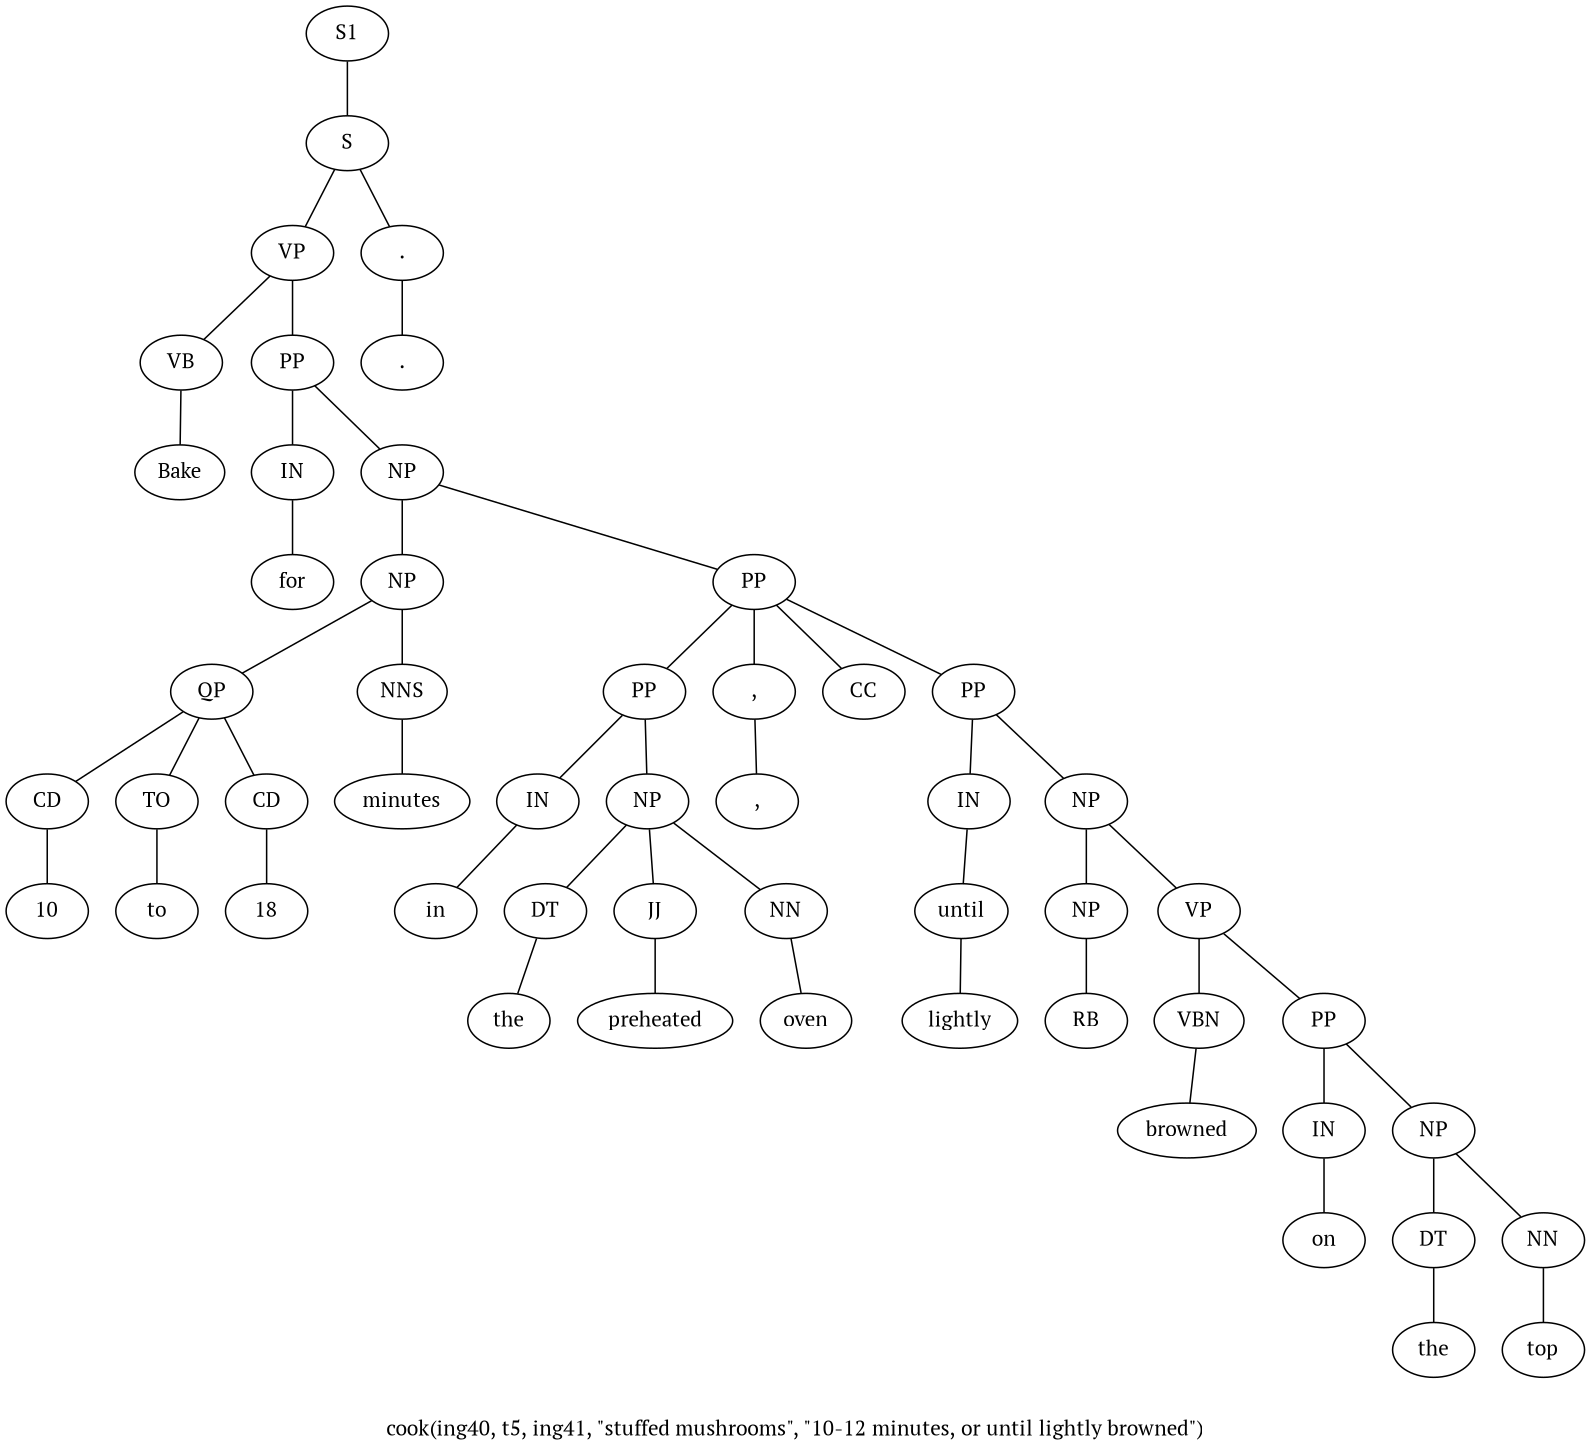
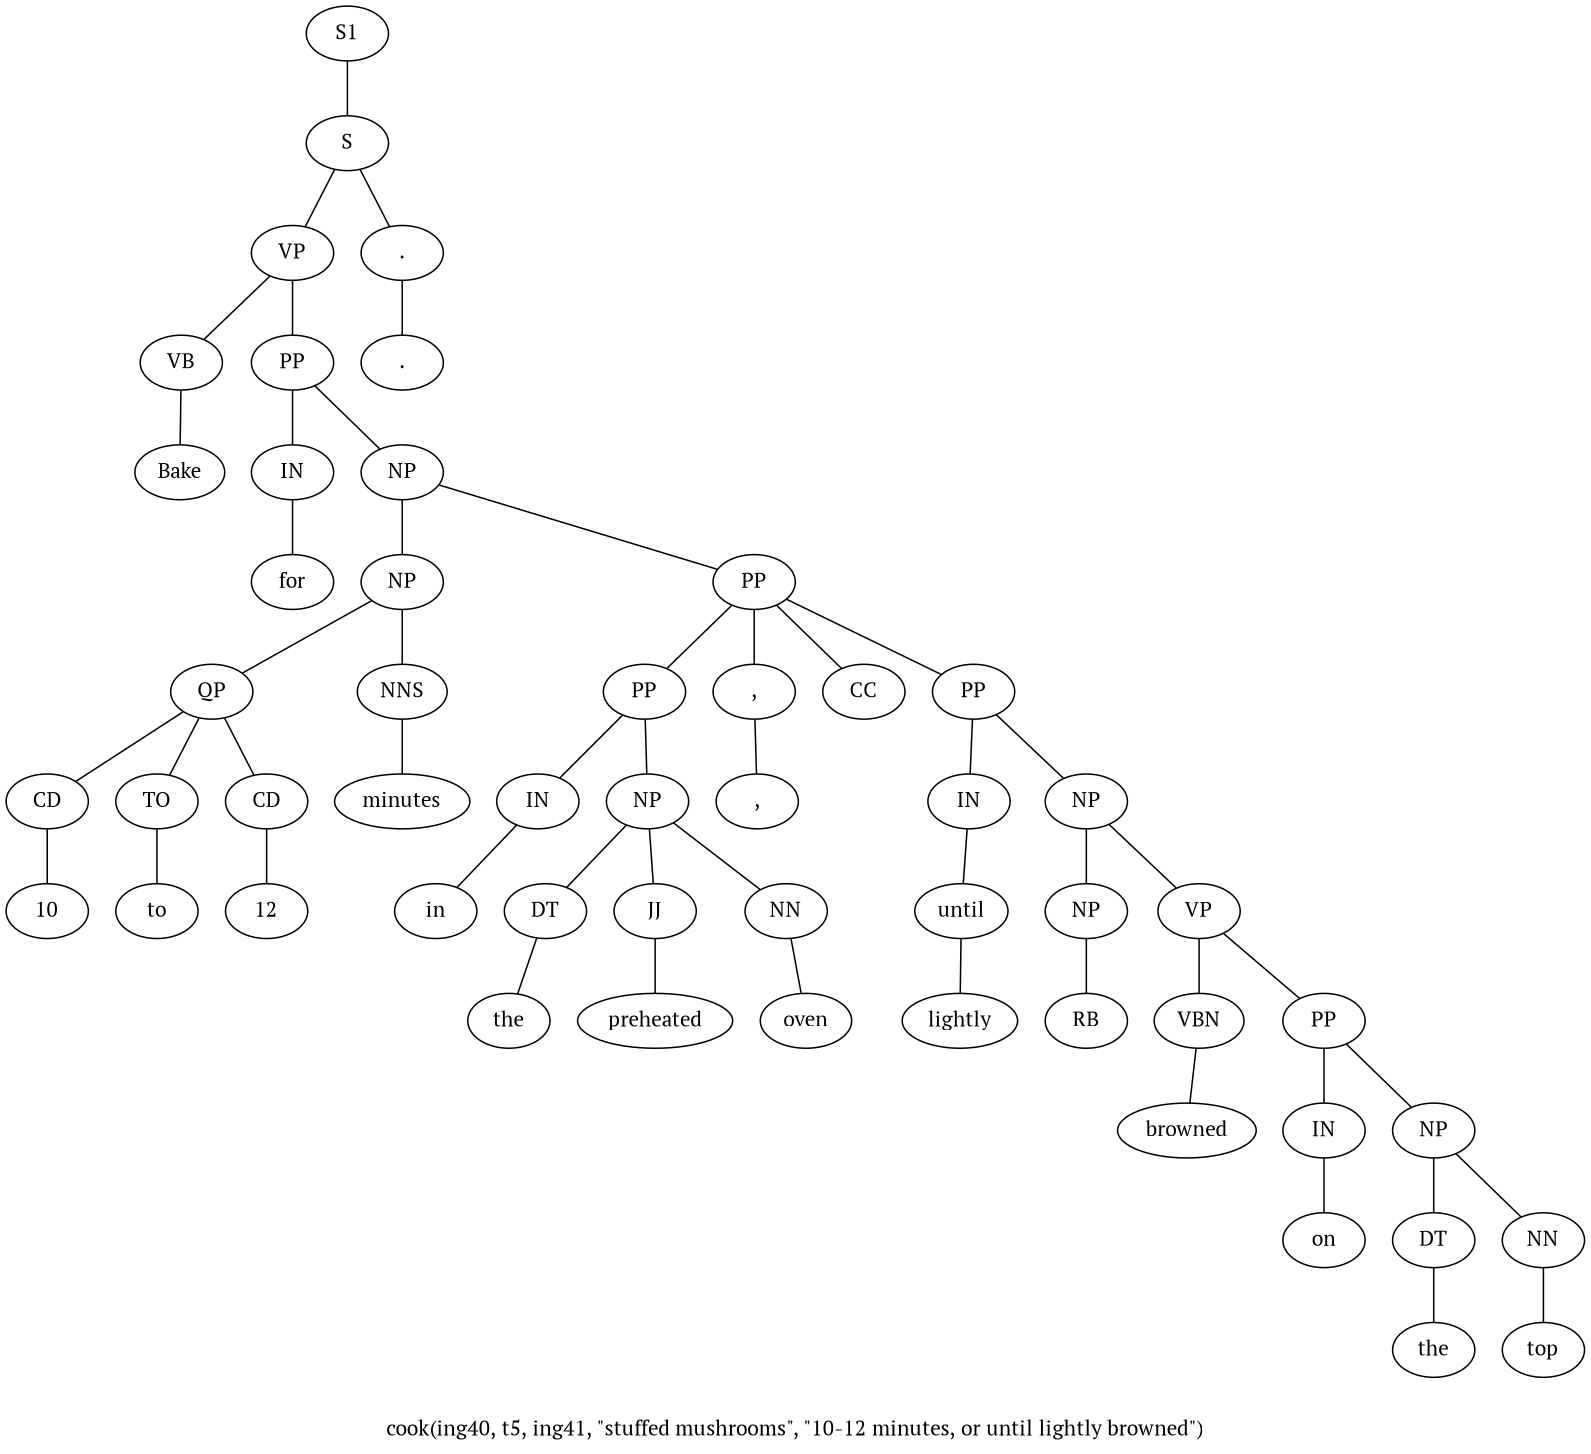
node "18": label "18" -> "12"
